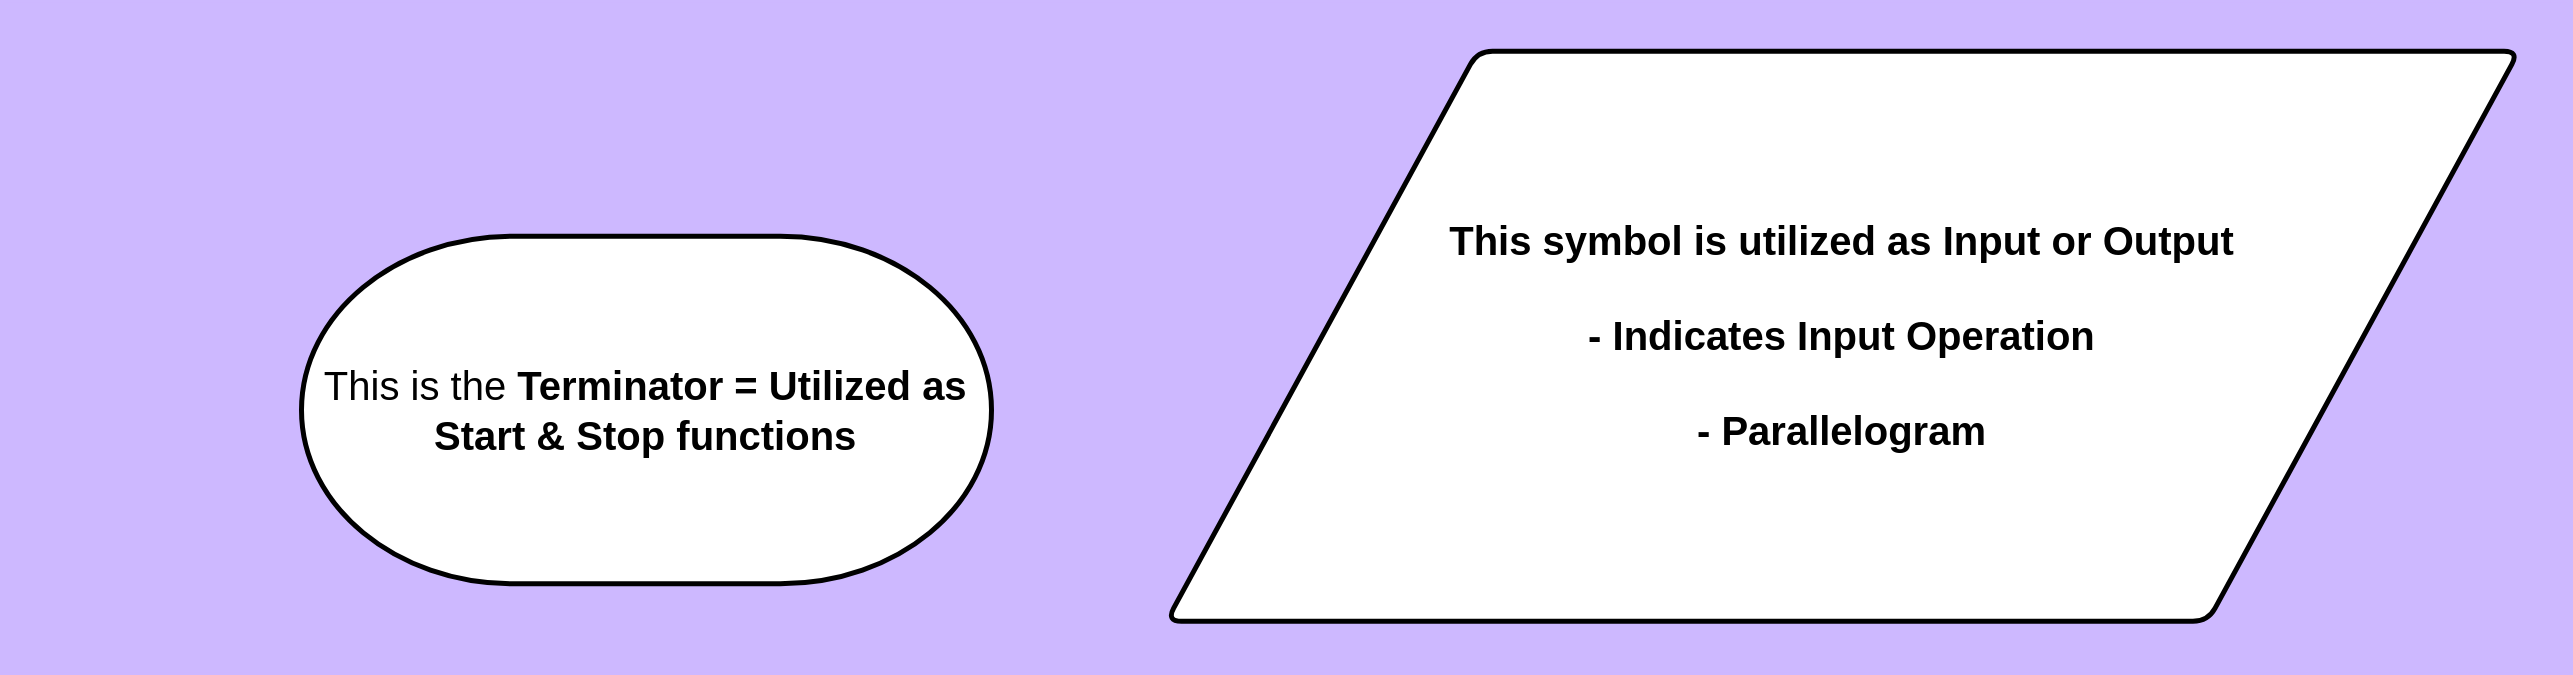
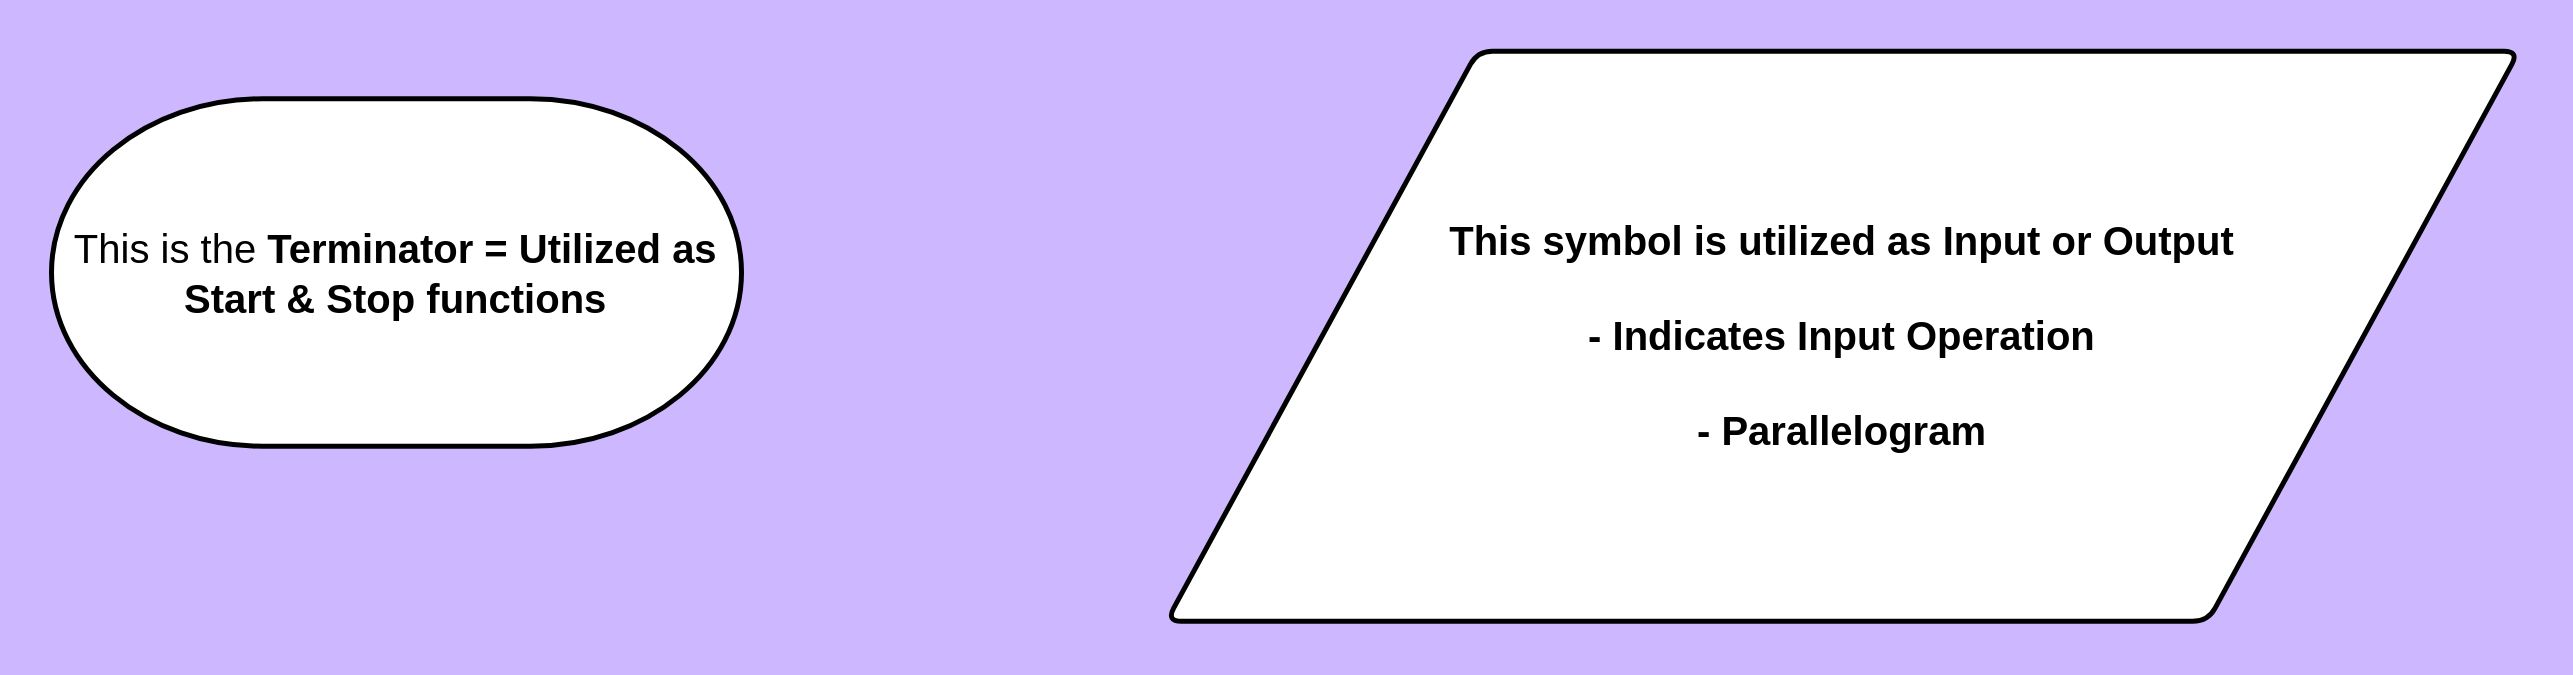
node "This is the Terminator = Utilized as Start & Stop functions": moved (646, 410) -> (396, 273)
